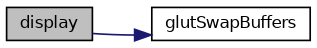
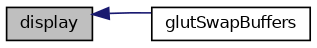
edge "display" -> "glutSwapBuffers": reversed
